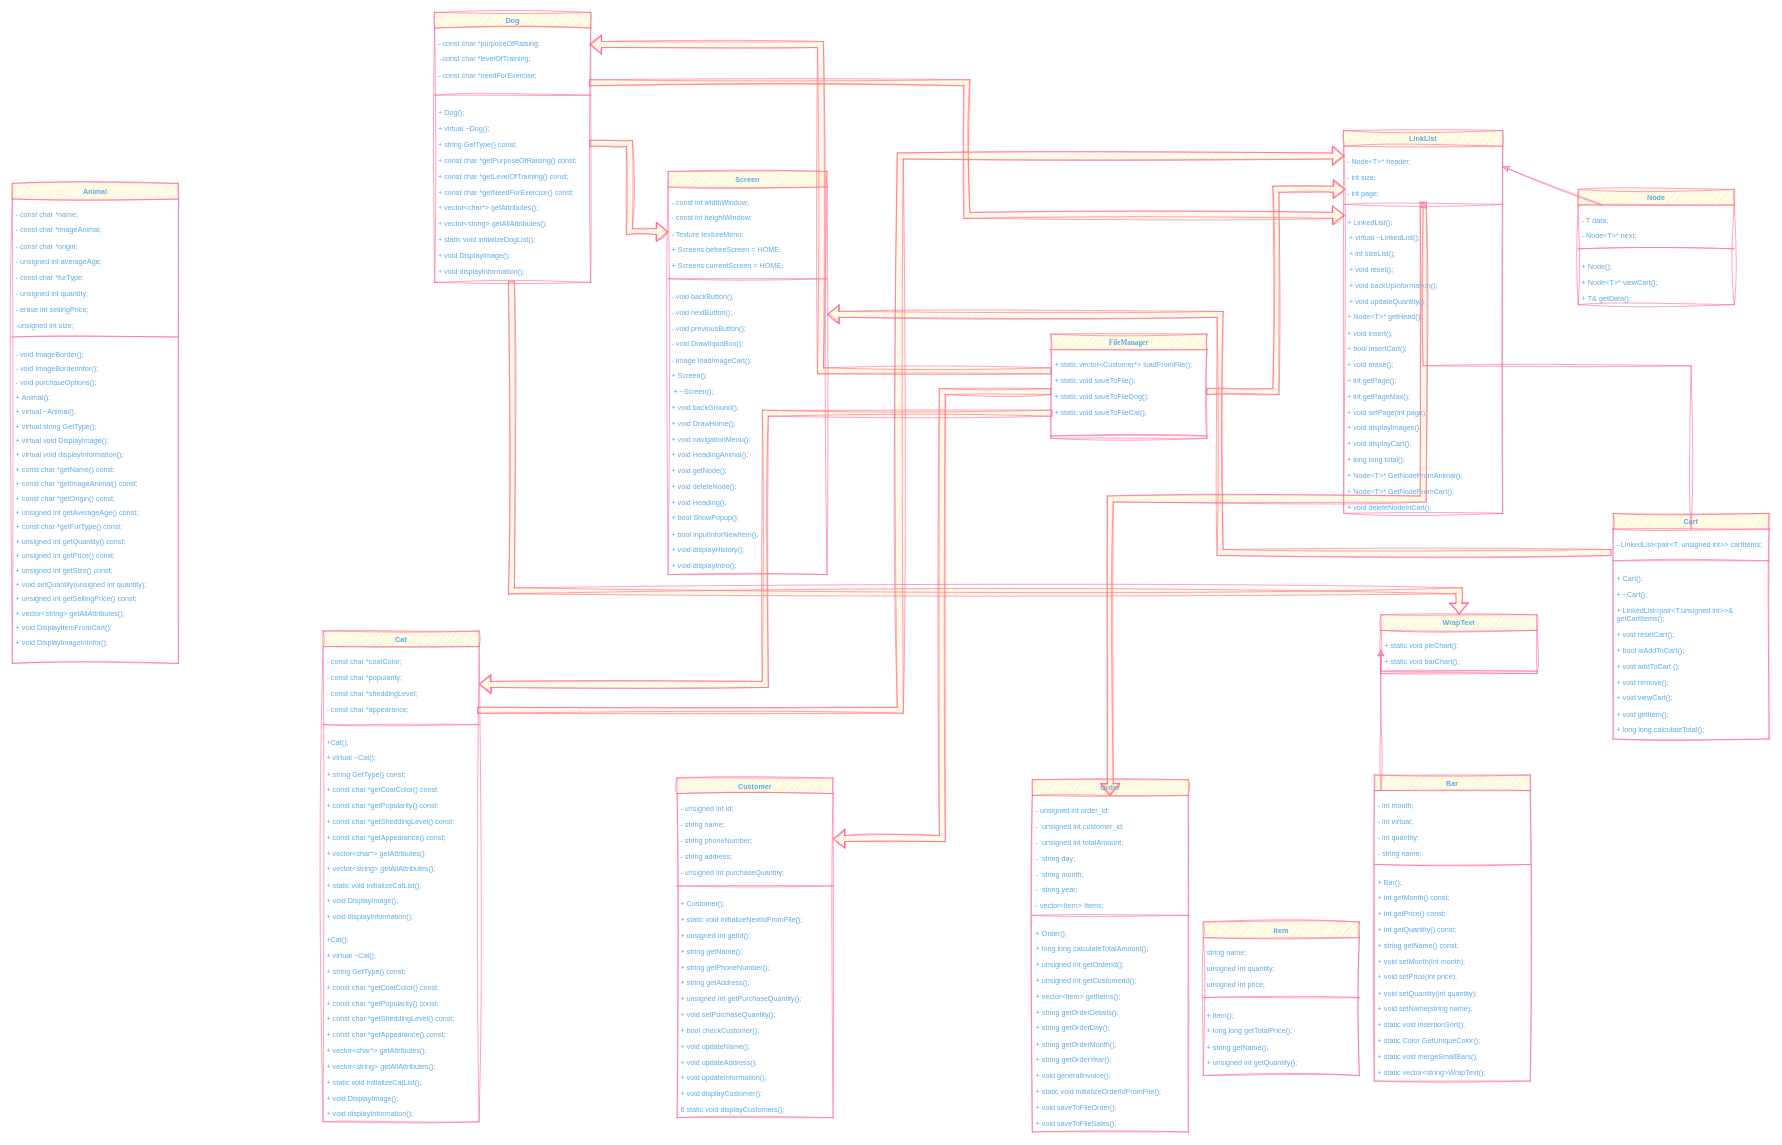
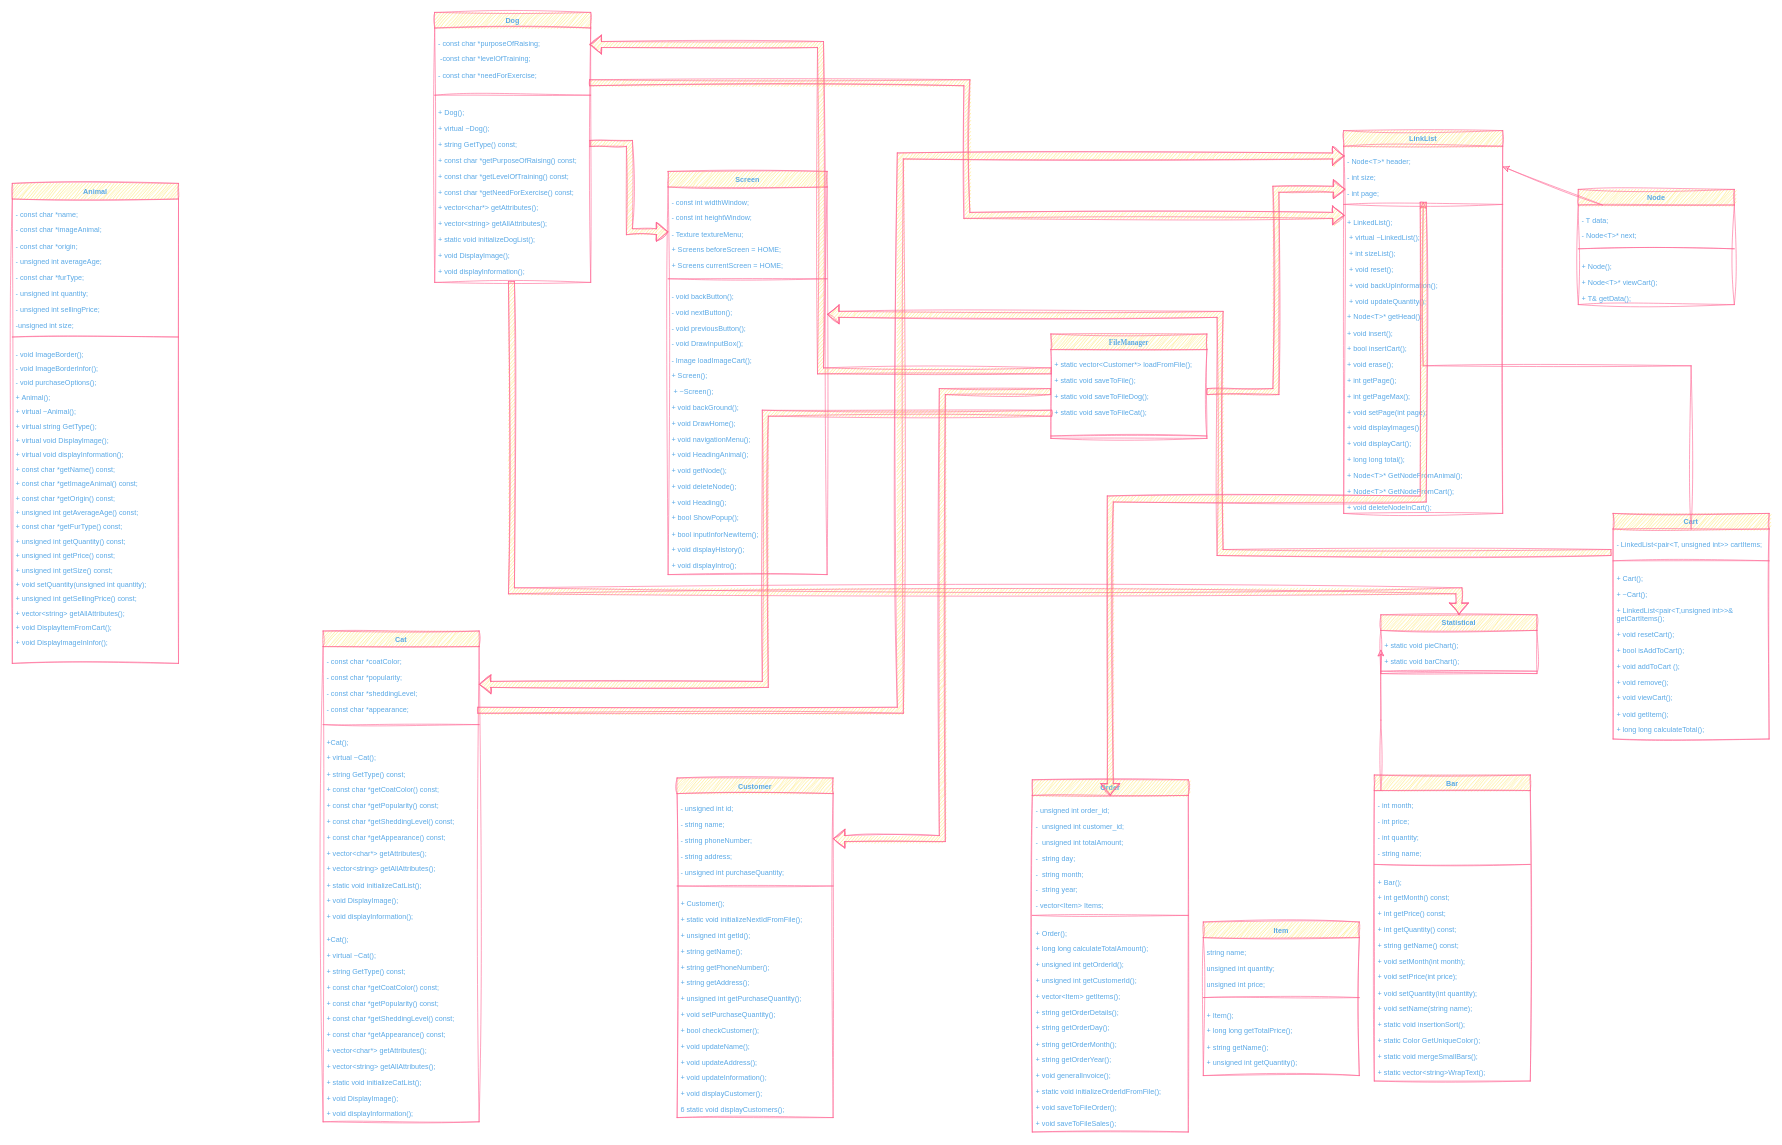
node "- const char *name; - const char *imageAnimal; - const char *origin; - unsigned int averageAge; - const char *furType; - unsigned int quantity; - erase int sellingPrice; -unsigned int size;": label "- const char *name; - const char *imageAnimal; - const char *origin; - unsigned int averageAge; - const char *furType; - unsigned int quantity; - erase int sellingPrice; -unsigned int size;" -> "- const char *name; - const char *imageAnimal; - const char *origin; - unsigned int averageAge; - const char *furType; - unsigned int quantity; - unsigned int sellingPrice; -unsigned int size;"
node "WrapText": label "WrapText" -> "Statistical"
node "- int month; - int virtual; - int quantity; - string name;": label "- int month; - int virtual; - int quantity; - string name;" -> "- int month; - int price; - int quantity; - string name;"
